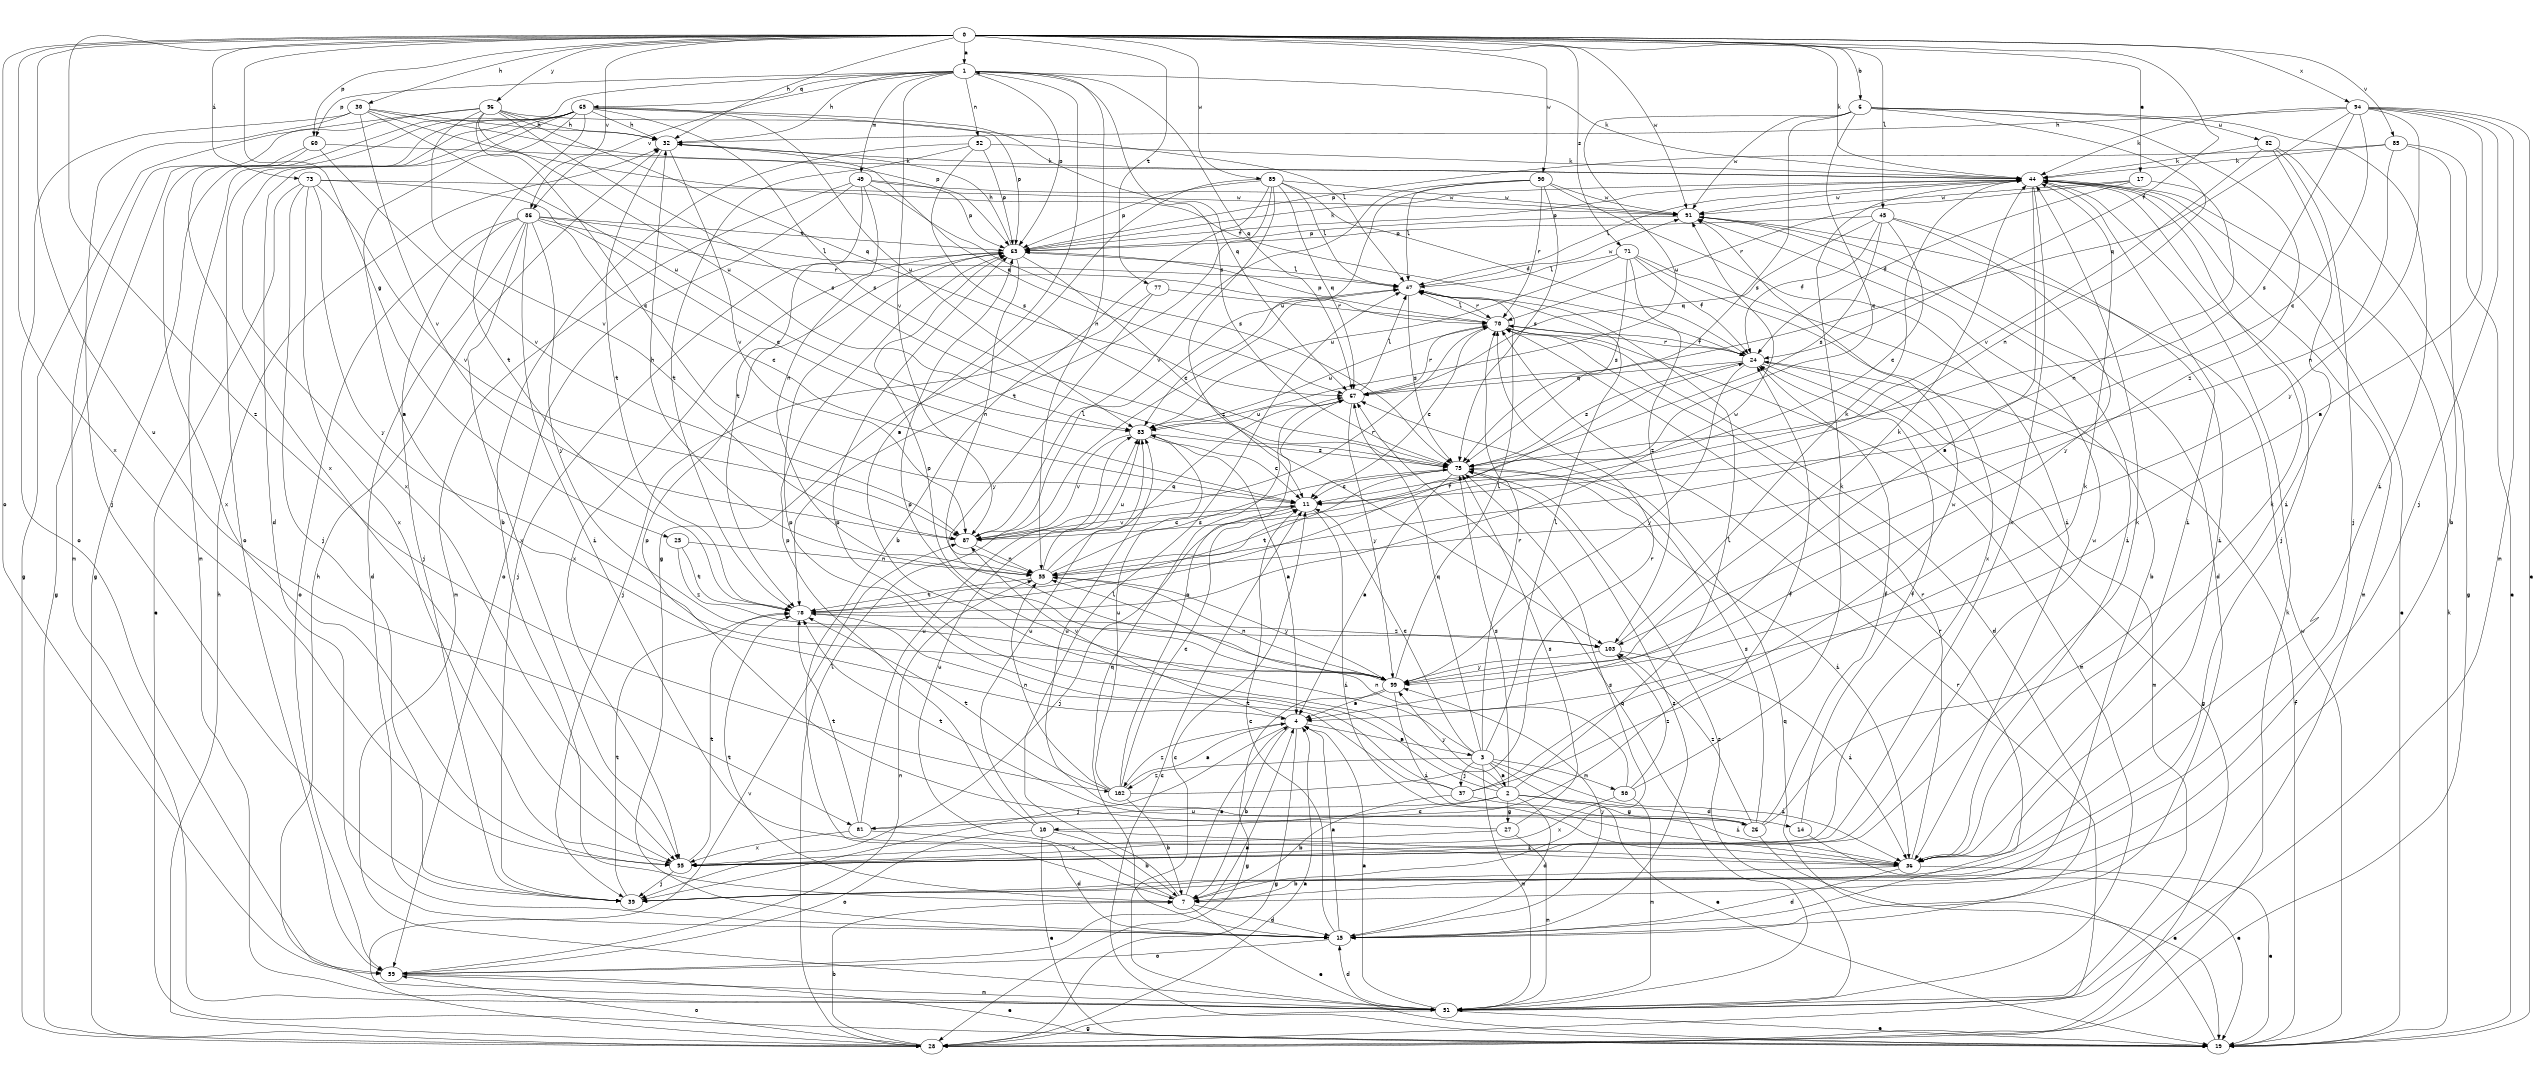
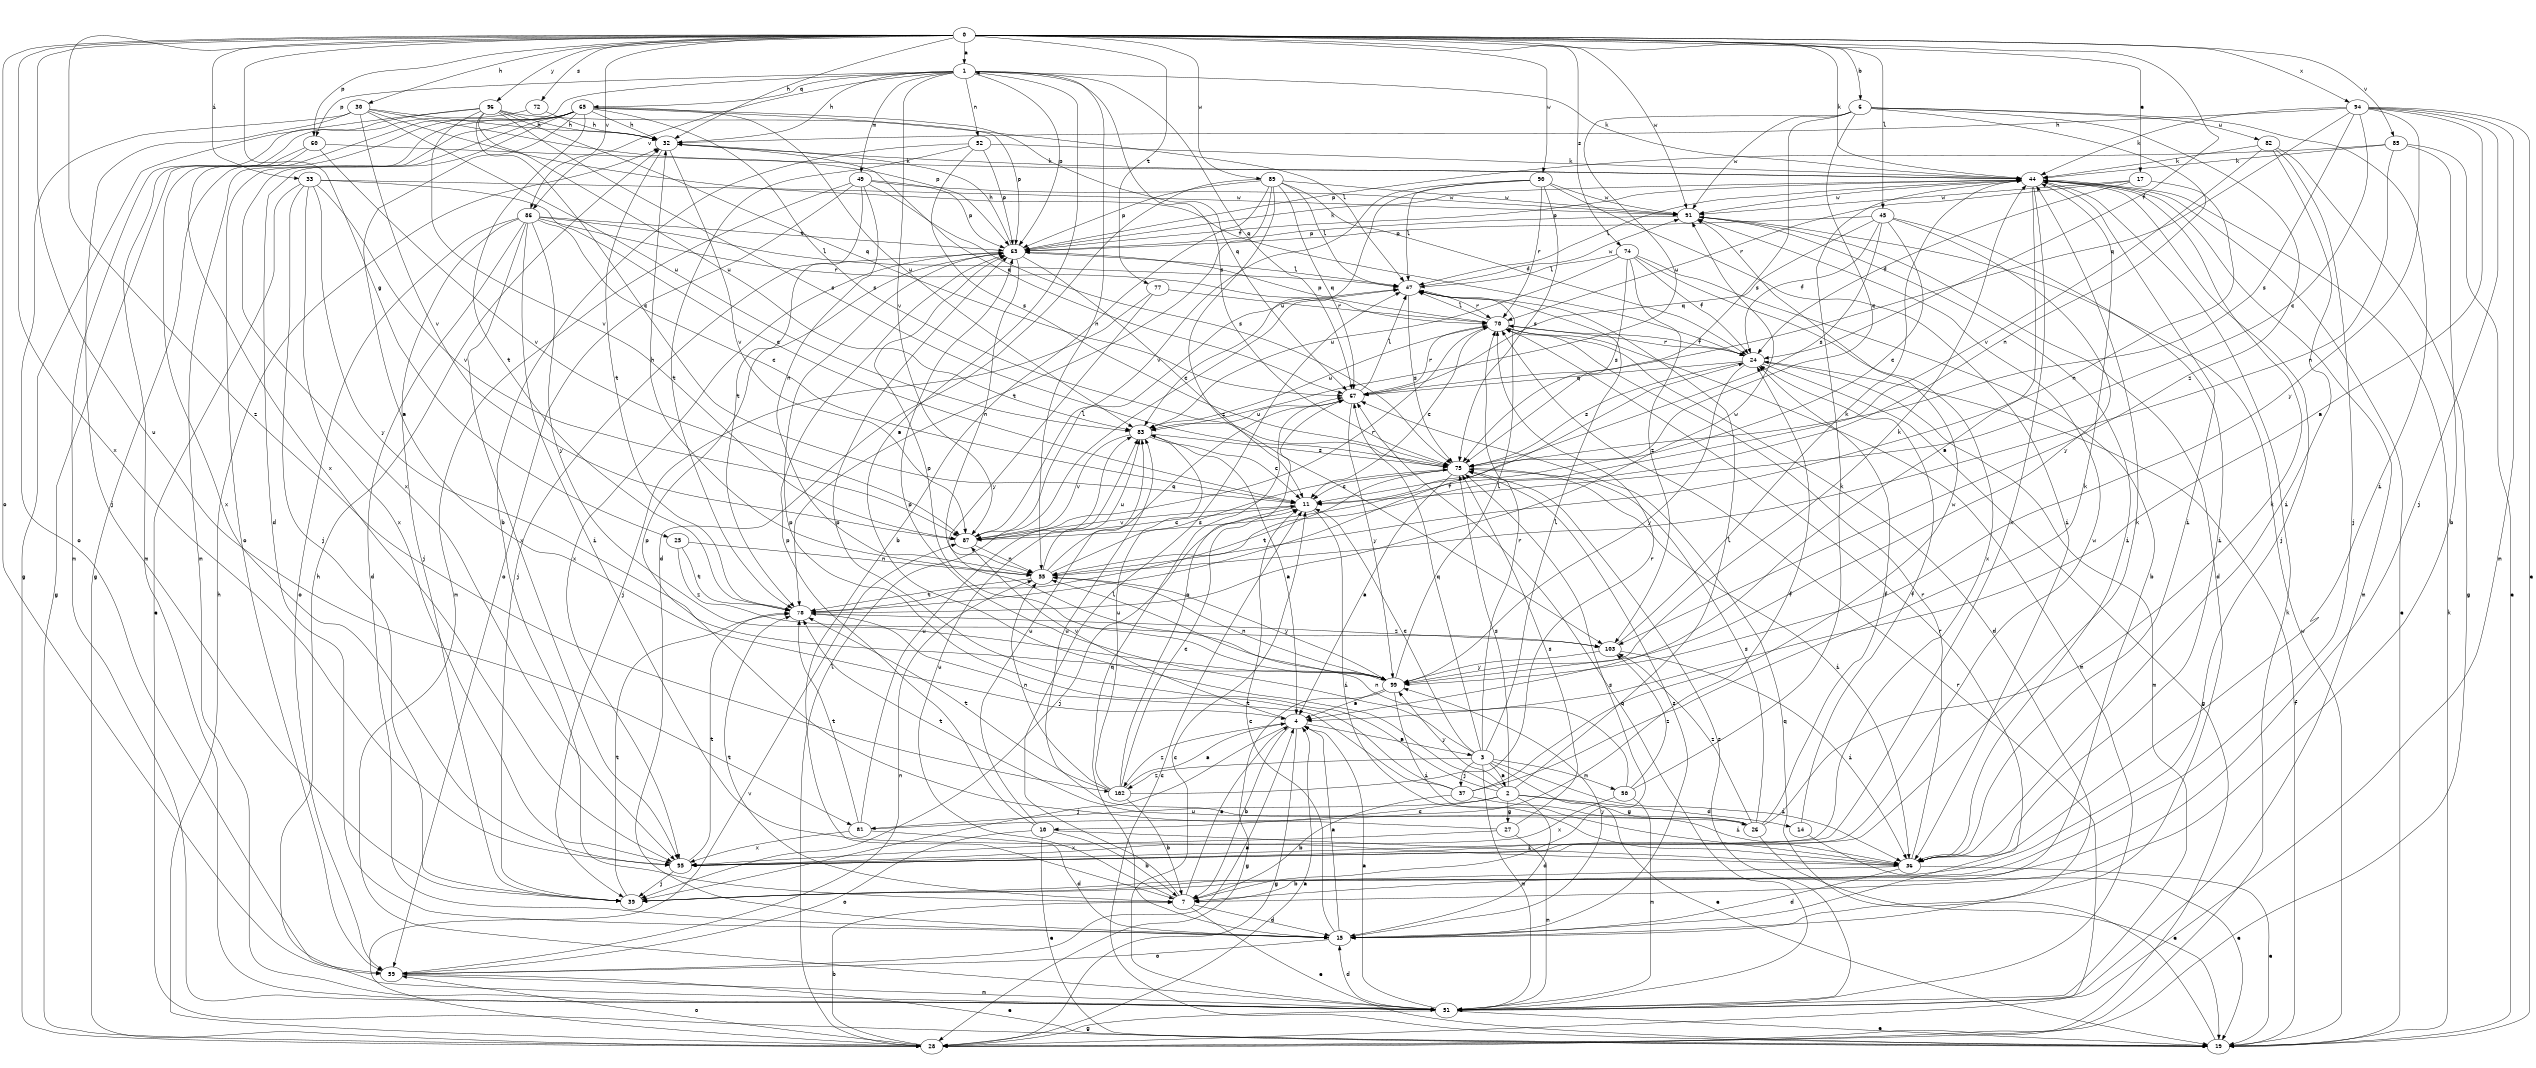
node "72": added
node "73": label "73" -> "33"
node "71": label "71" -> "74"
edge "89" -> "15": label "g" -> "d"
